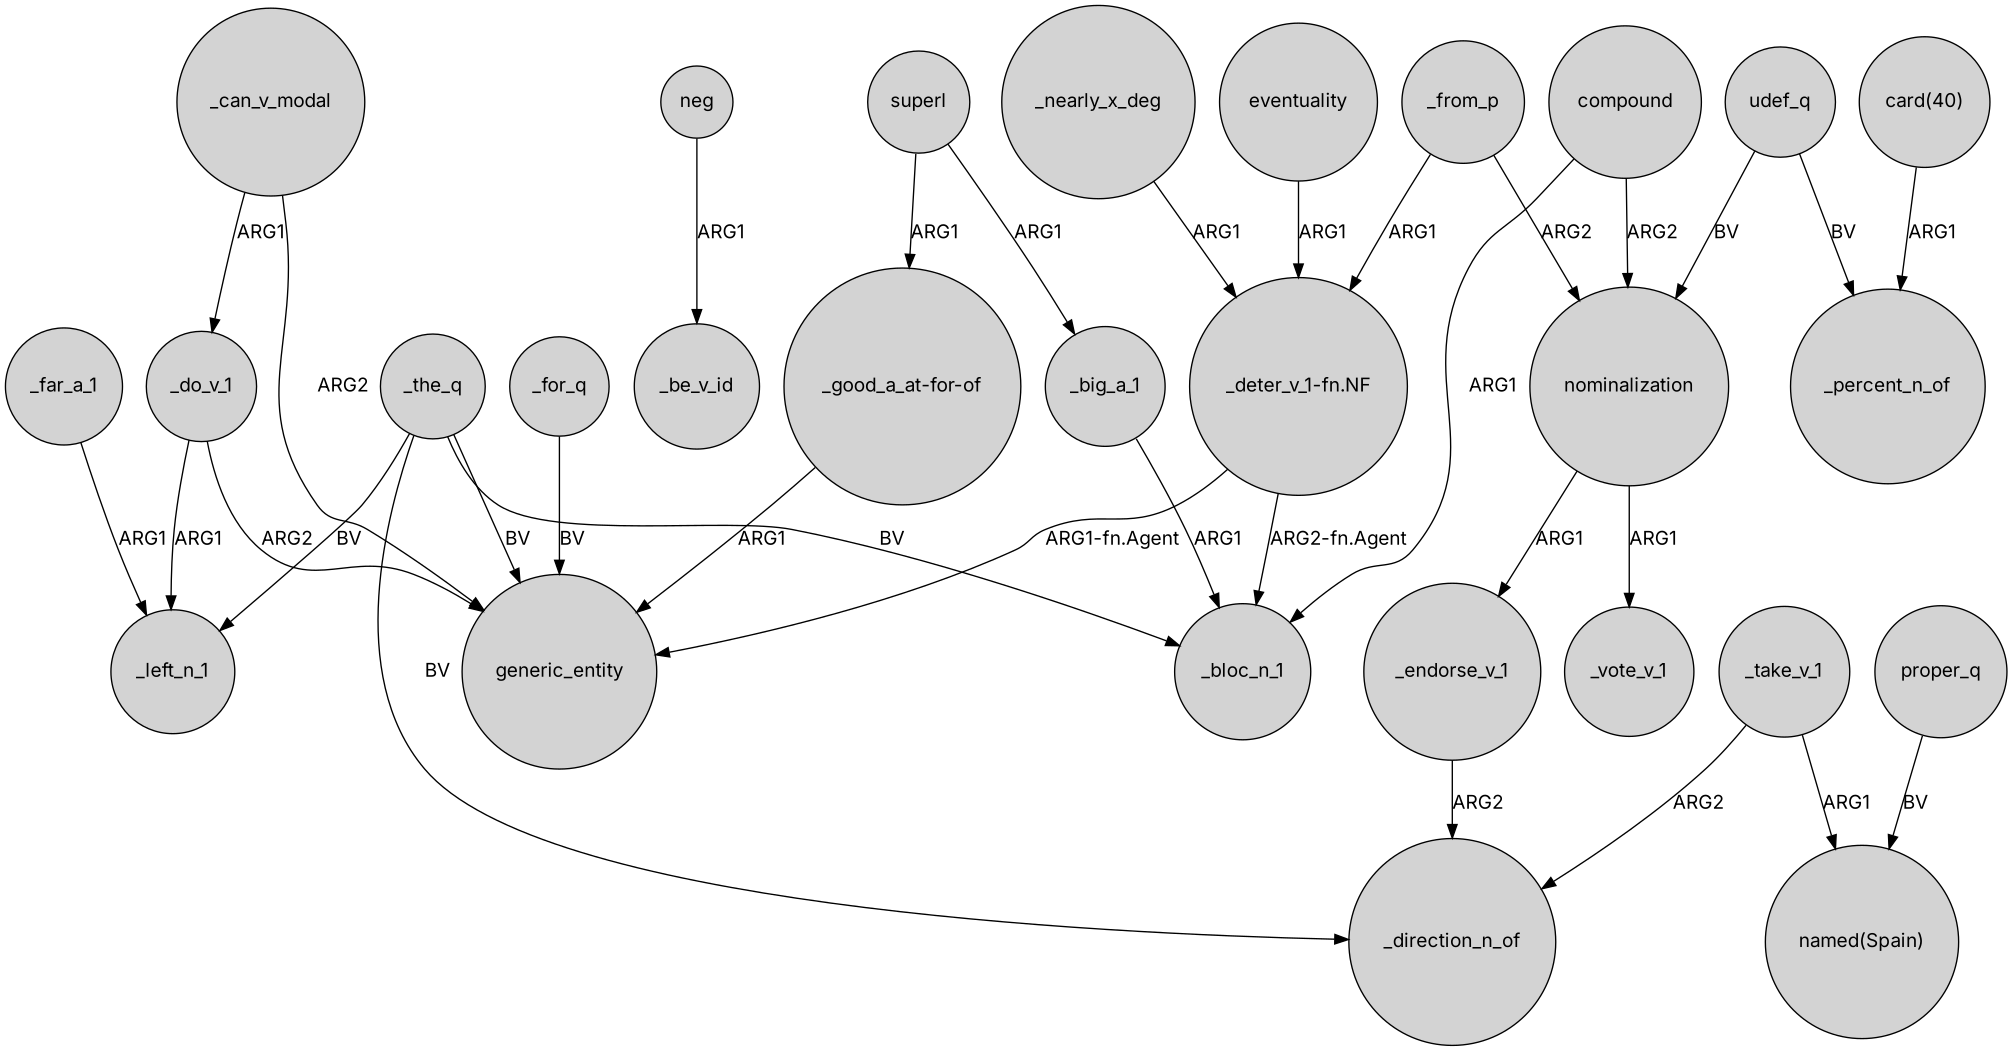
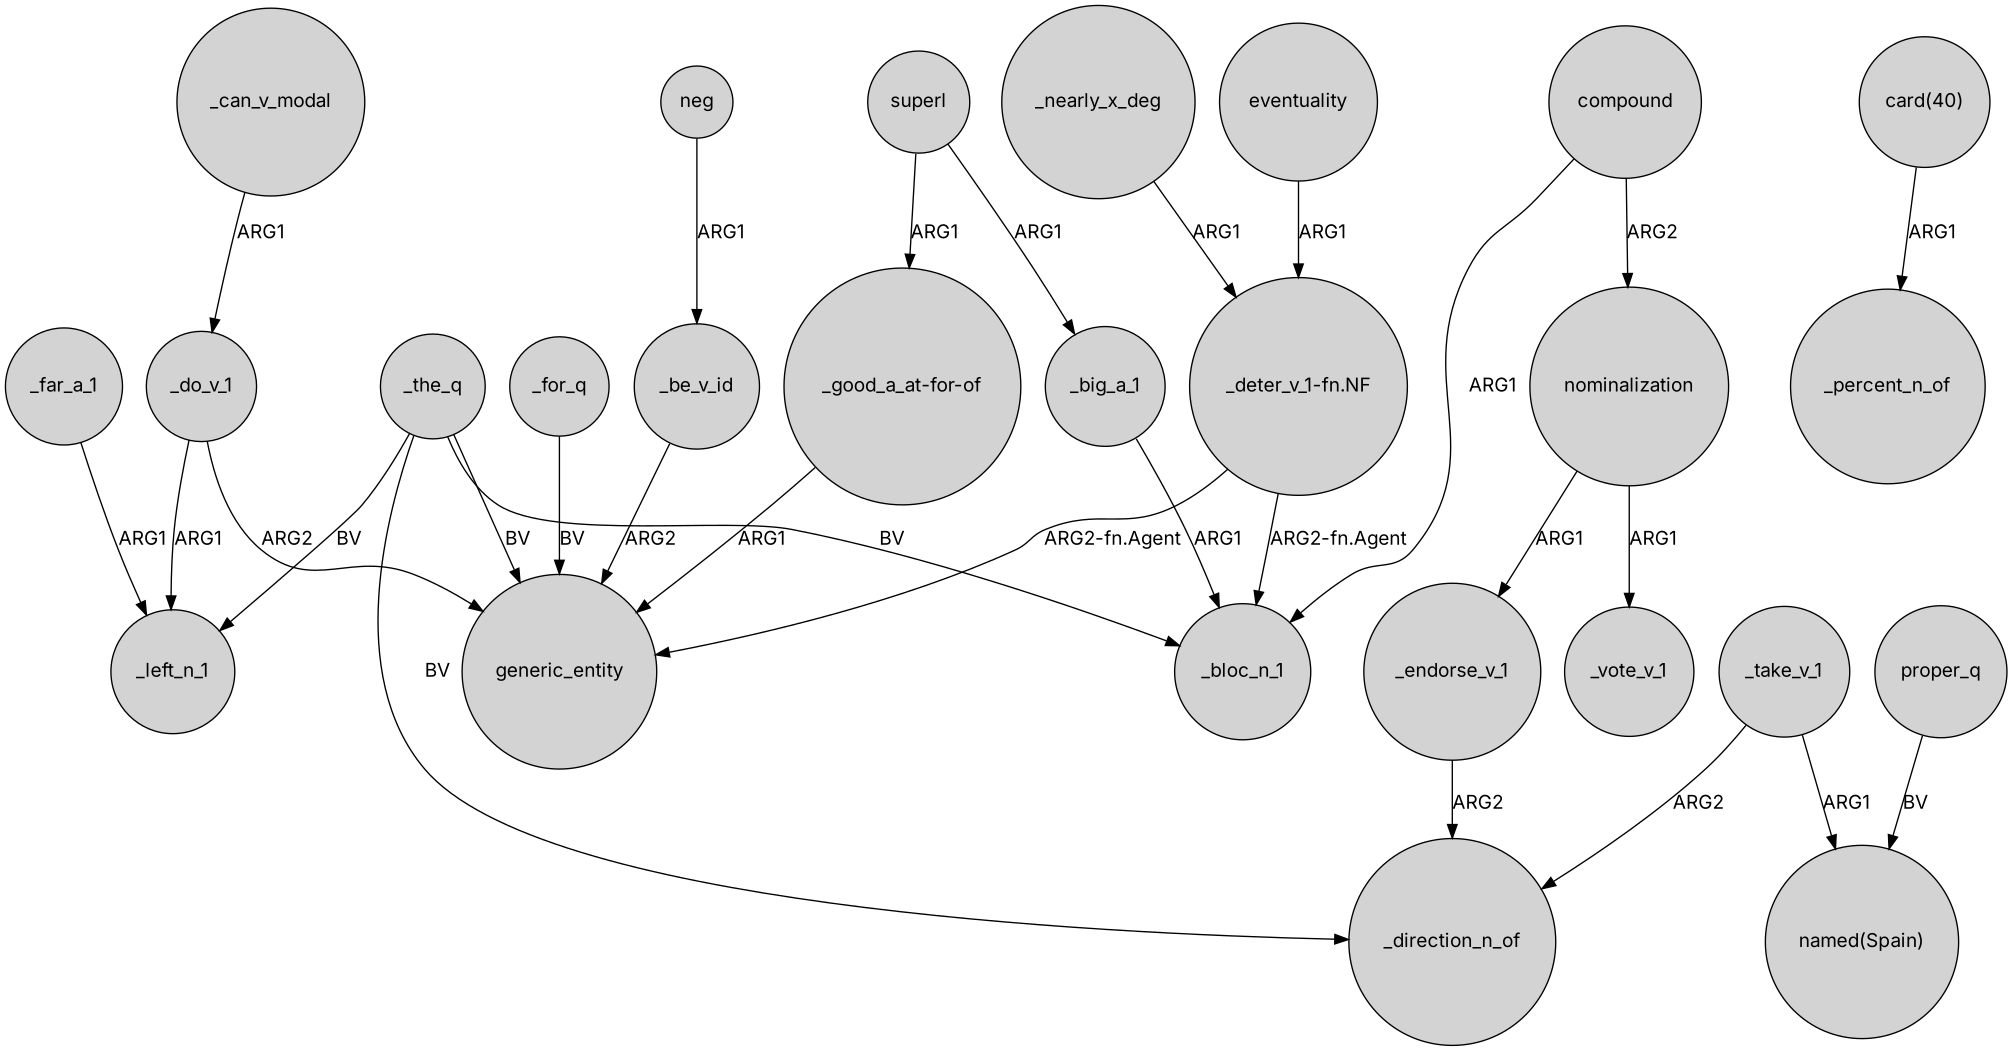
node "_from_p": removed
node "udef_q": removed
edge "_can_v_modal" -> "generic_entity": now "_be_v_id" -> "generic_entity"
edge "_deter_v_1-fn.NF" -> "generic_entity": label "ARG1-fn.Agent" -> "ARG2-fn.Agent"
